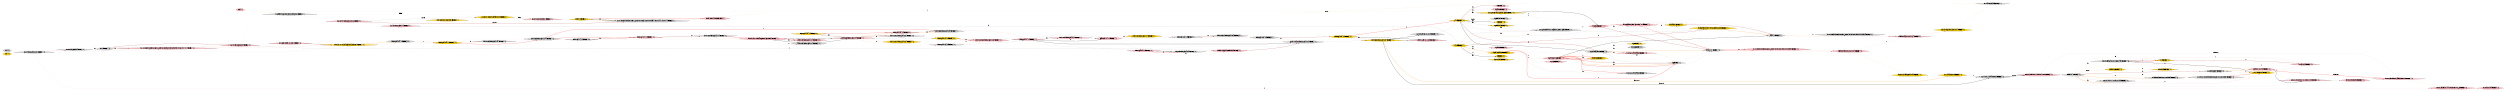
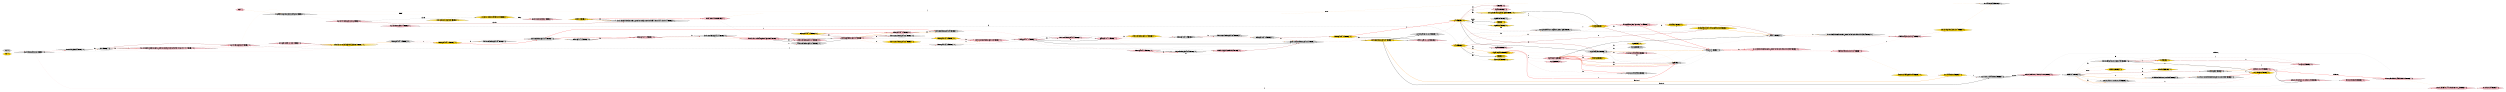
node "String fieldName@@@37@@@['1', '1', '1']": fillcolor lightpink -> gold
